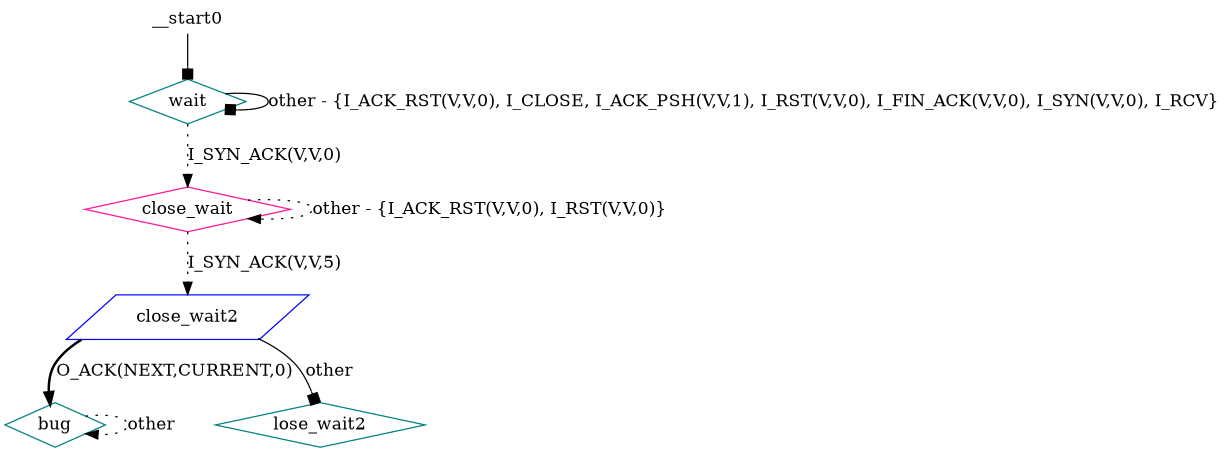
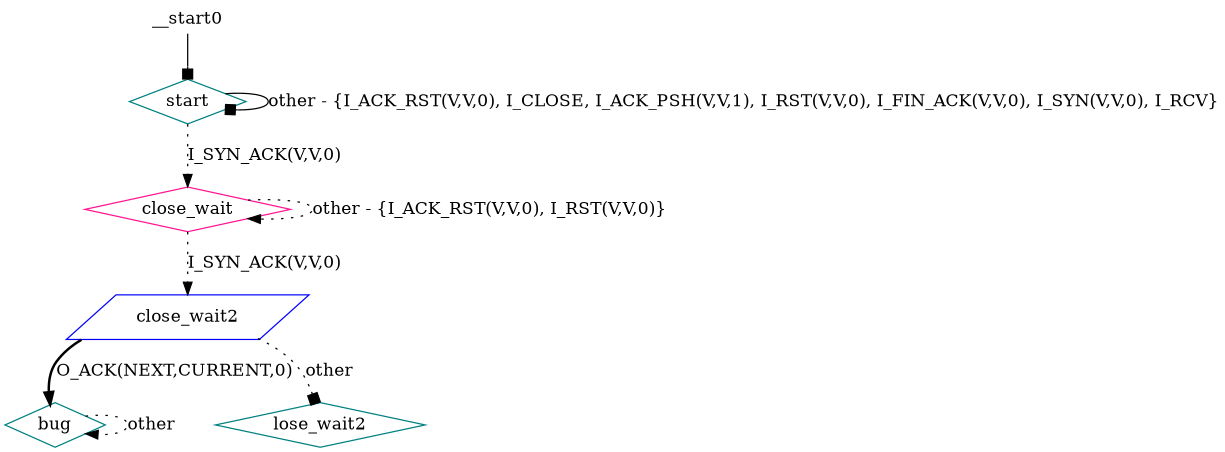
node "wait": label "wait" -> "start"
edge "close_wait" -> "close_wait2": label "I_SYN_ACK(V,V,5)" -> "I_SYN_ACK(V,V,0)"
edge "close_wait2" -> "lose_wait2": style solid -> dotted
